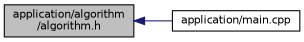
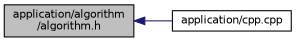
node "application/main.cpp": label "application/main.cpp" -> "application/cpp.cpp"
